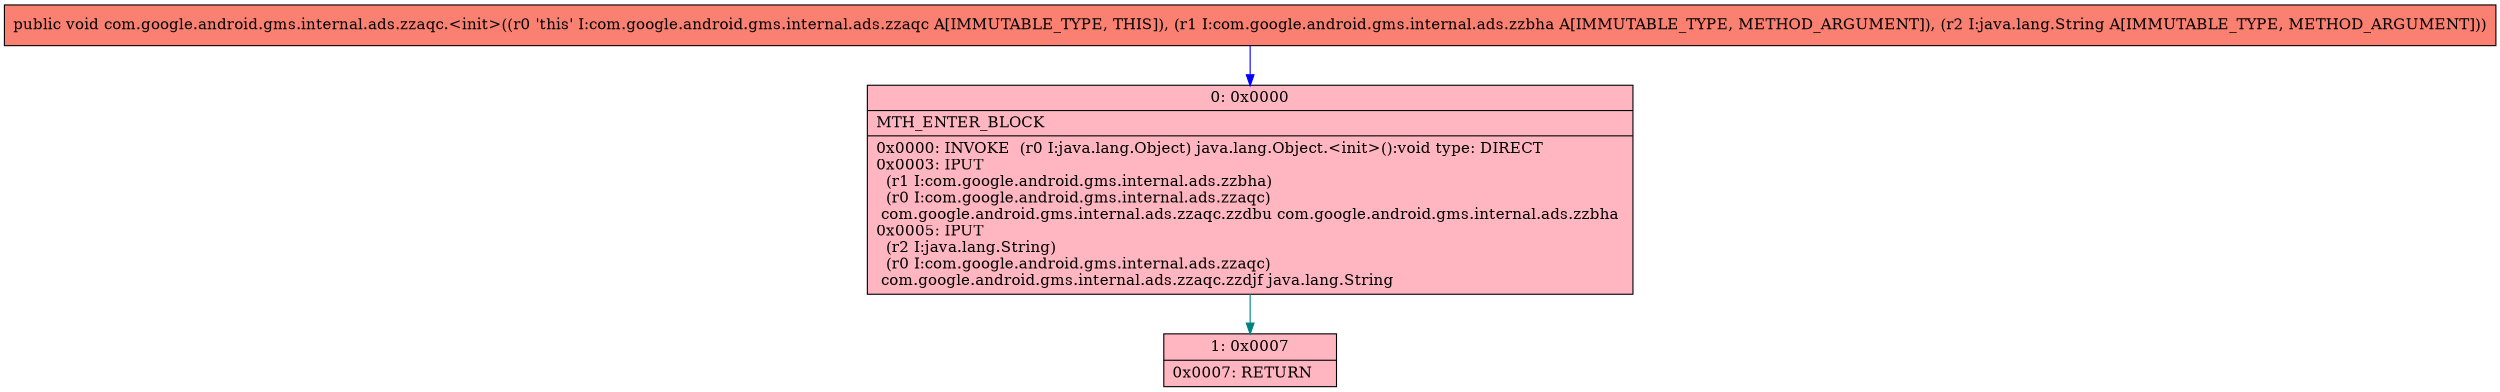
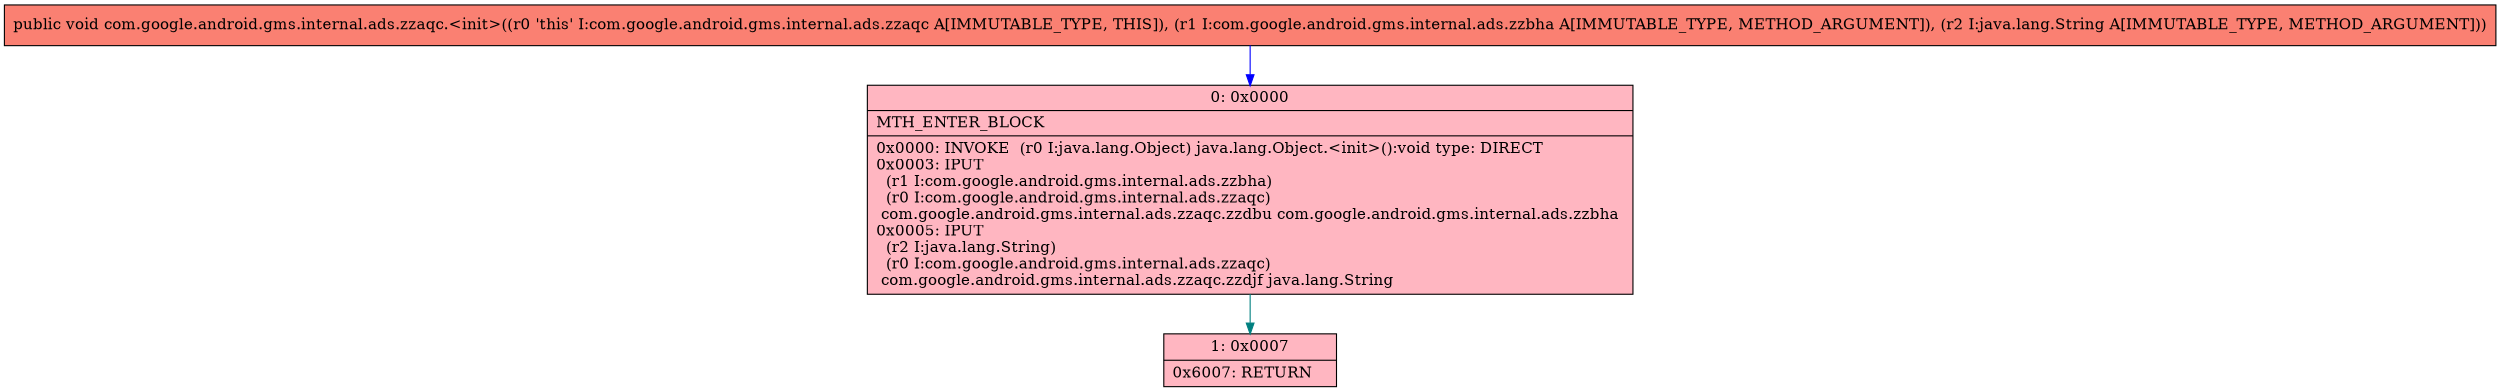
node "1: 0x0007": text "0x0007: RETURN" -> "0x6007: RETURN"
